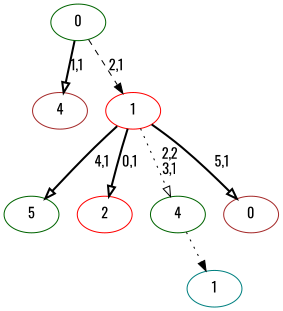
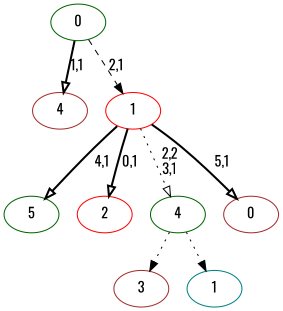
node "3": added
